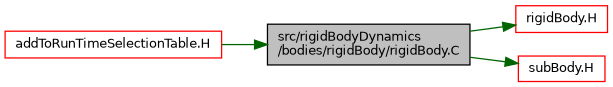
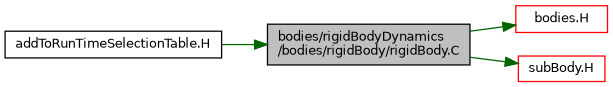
node "rigidBody.H": label "rigidBody.H" -> "bodies.H"
node "addToRunTimeSelectionTable.H": color red -> black
node "src/rigidBodyDynamics /bodies/rigidBody/rigidBody.C": label "src/rigidBodyDynamics /bodies/rigidBody/rigidBody.C" -> "bodies/rigidBodyDynamics /bodies/rigidBody/rigidBody.C"
